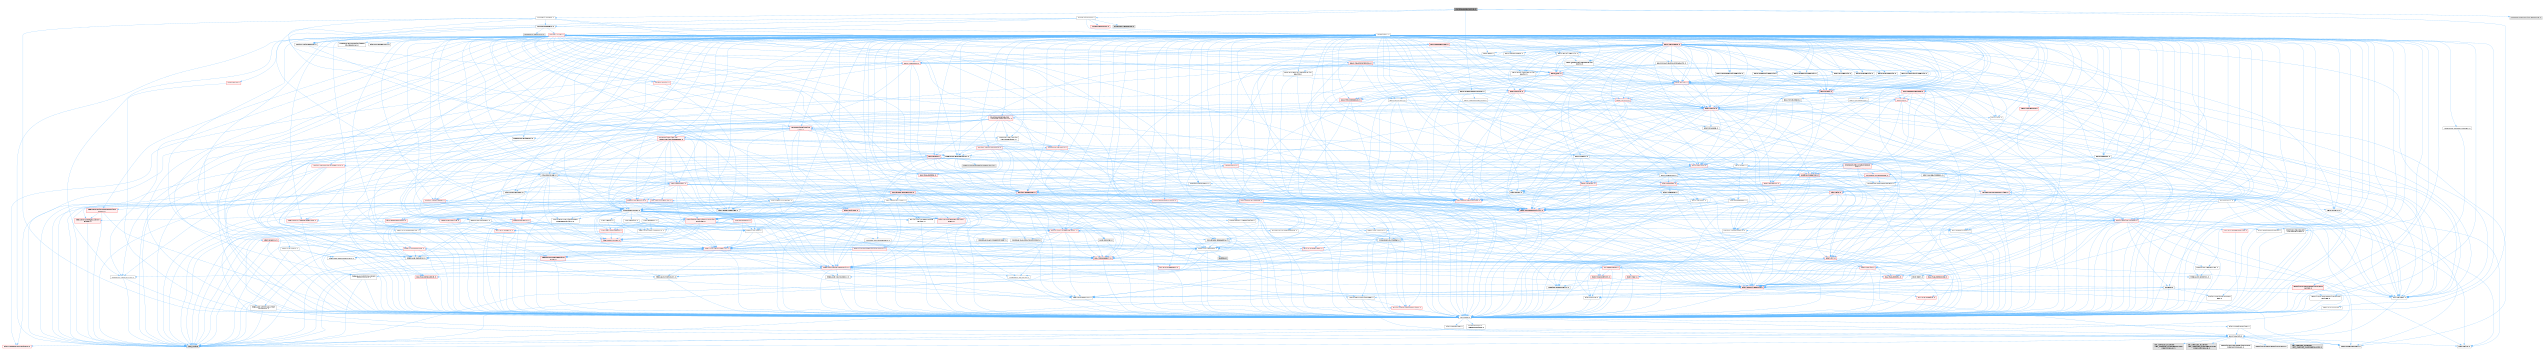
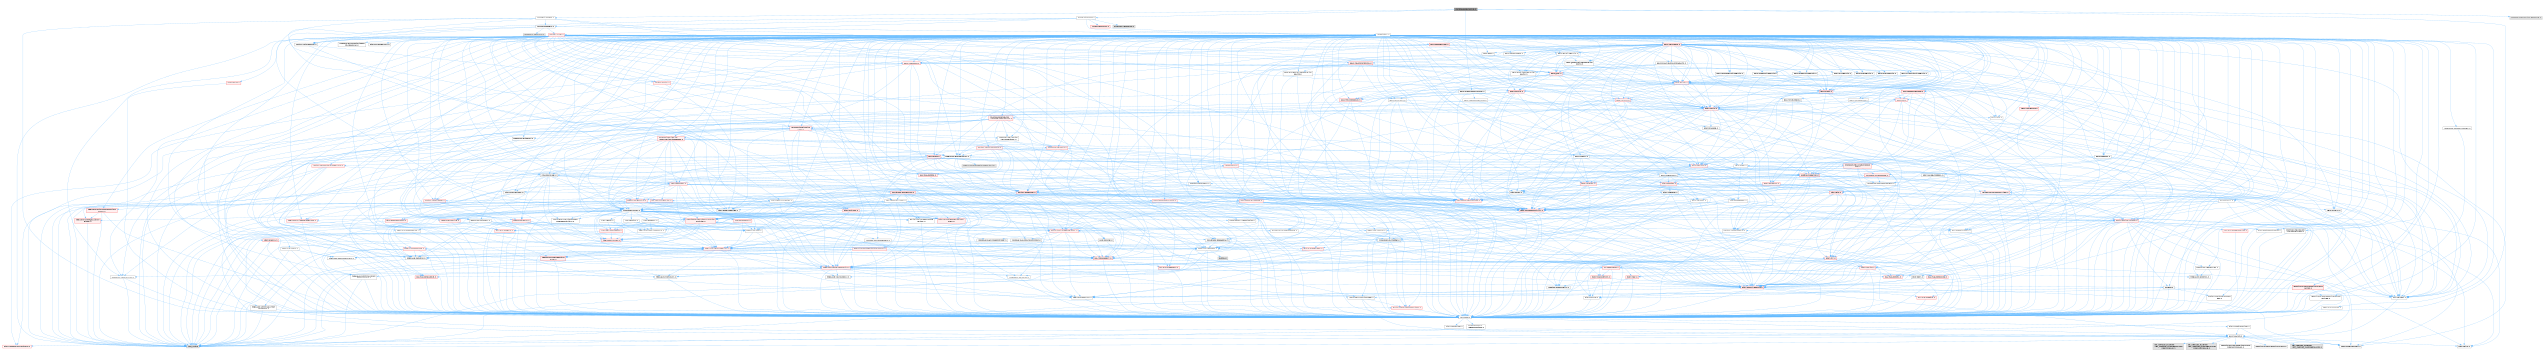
edge "UObject/Class.h" -> "Templates/TypeCompatible Bytes.h": now "UObject/Class.h" -> "HAL/PlatformMemory.h"
